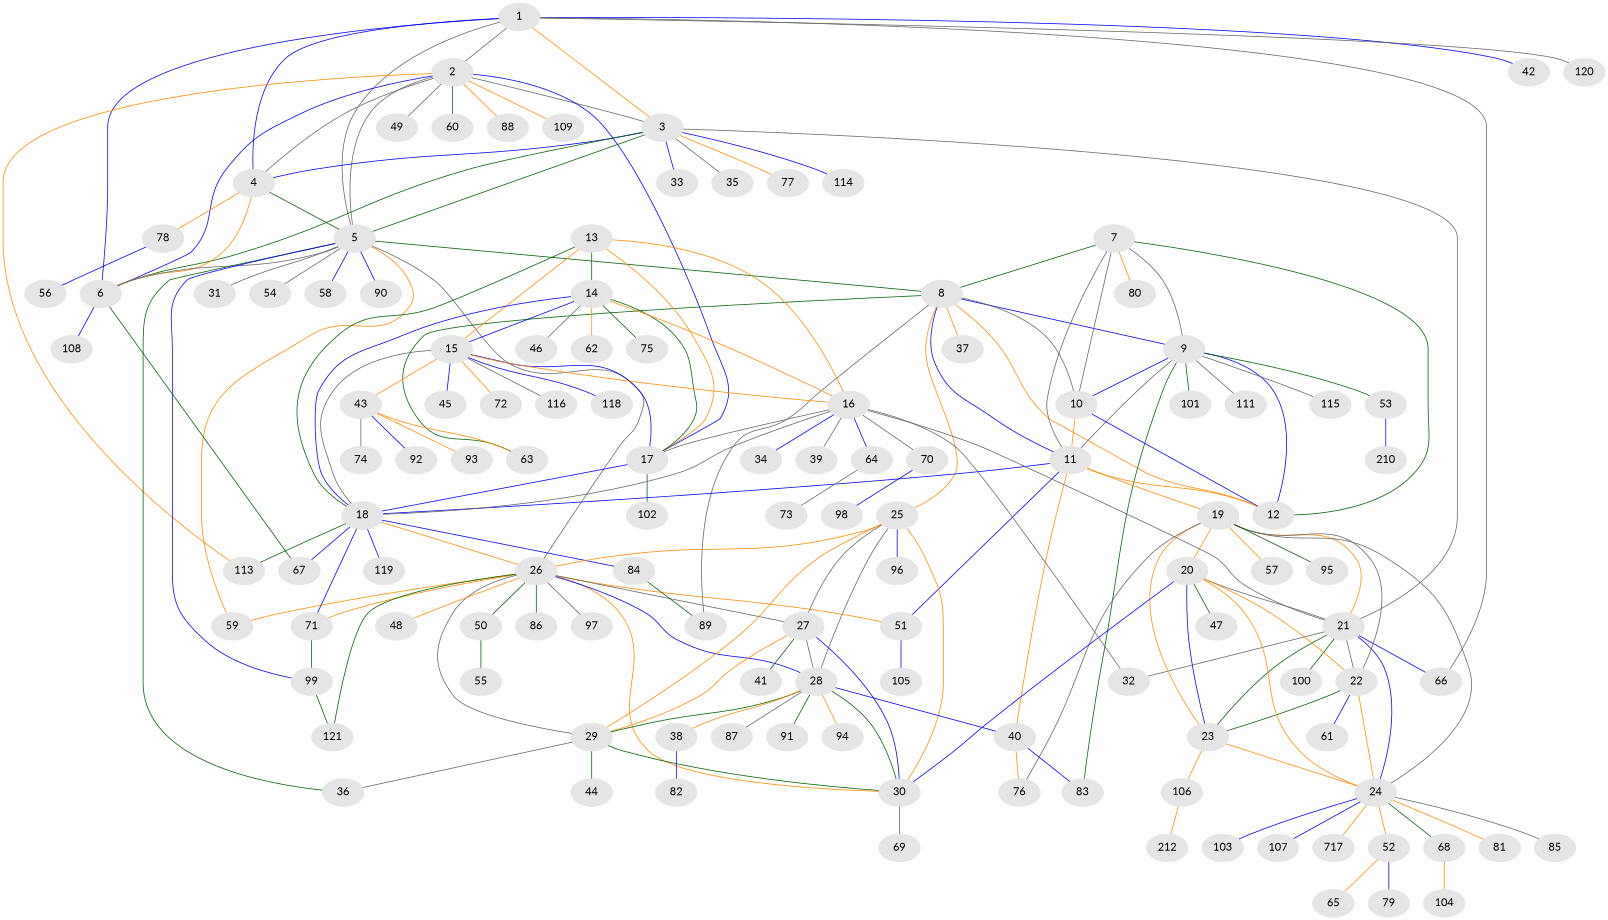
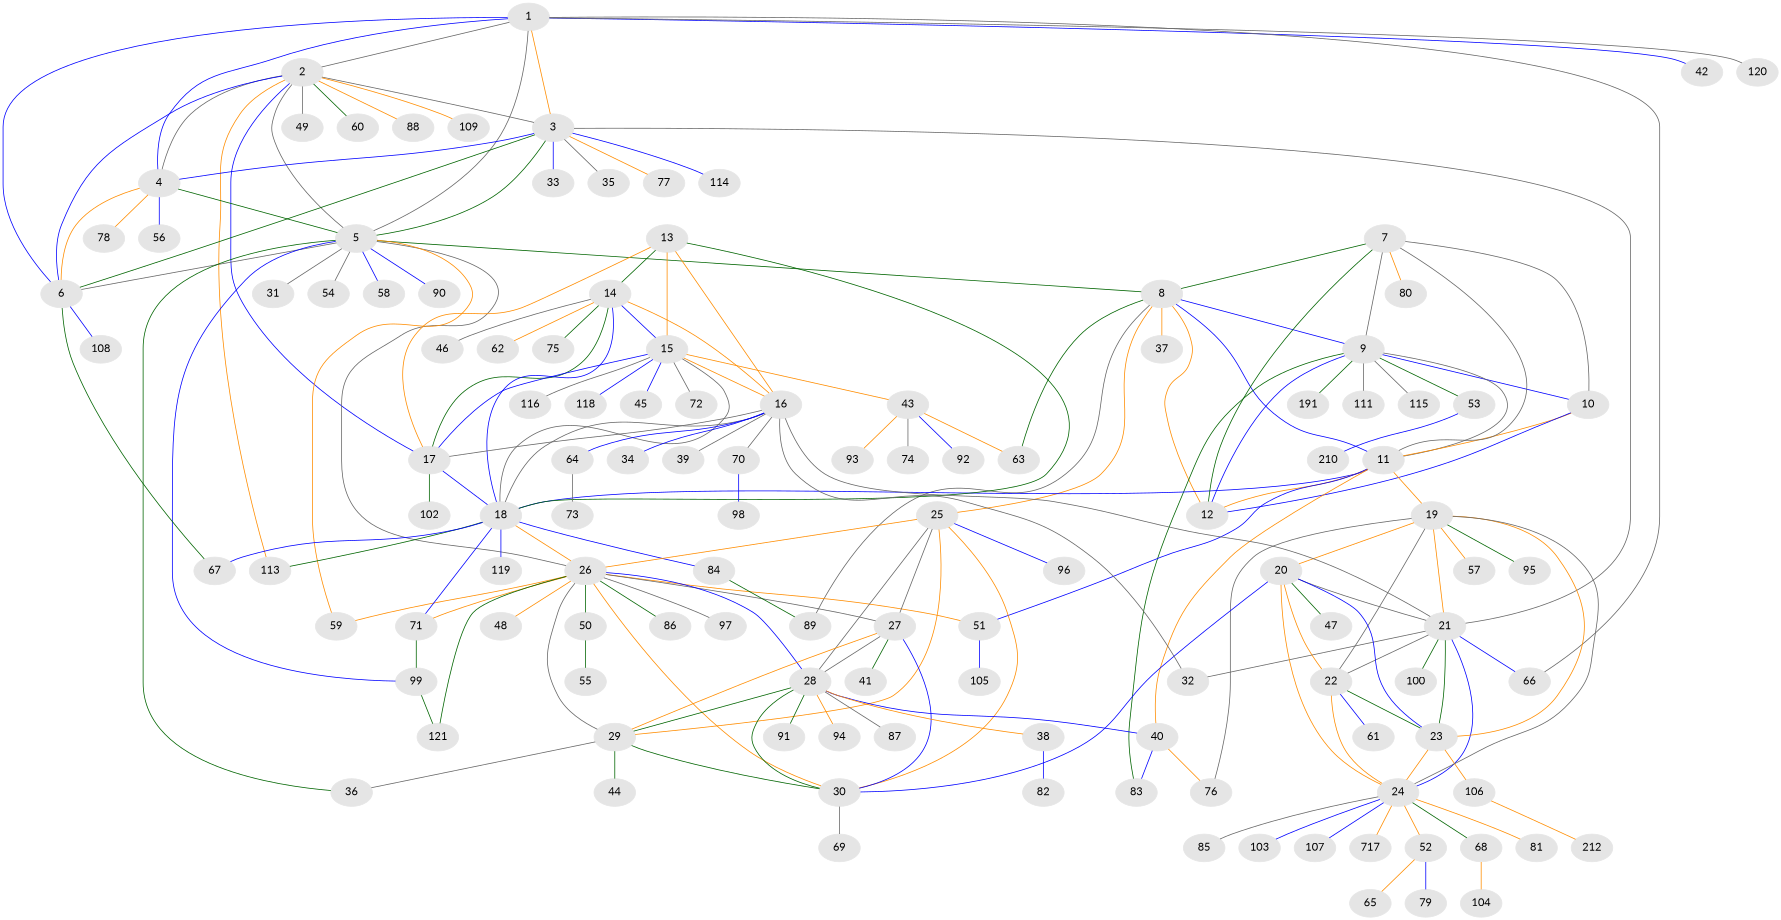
edge "78" -- "56": now "4" -- "56"
edge "8" -- "10": removed
edge "15" -- "72": color darkorange -> gray40
node "101": label "101" -> "191"
